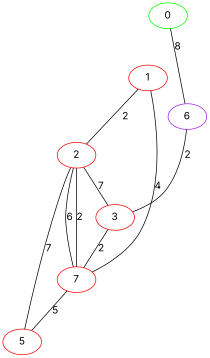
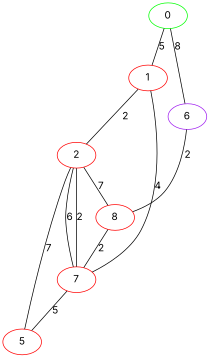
edge "0" -- "1": added, label "5"
node "3": label "3" -> "8"
